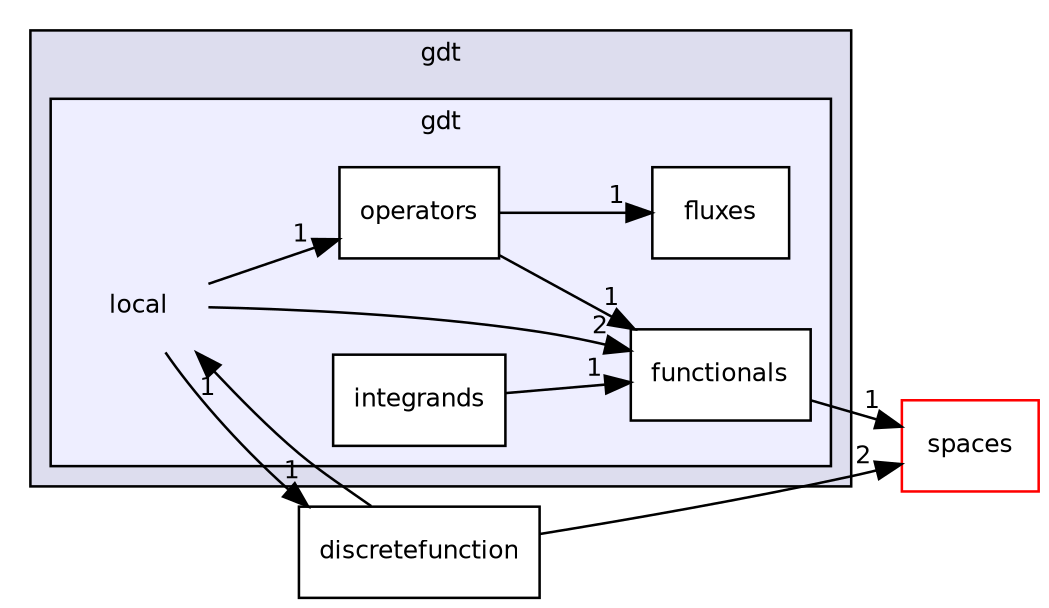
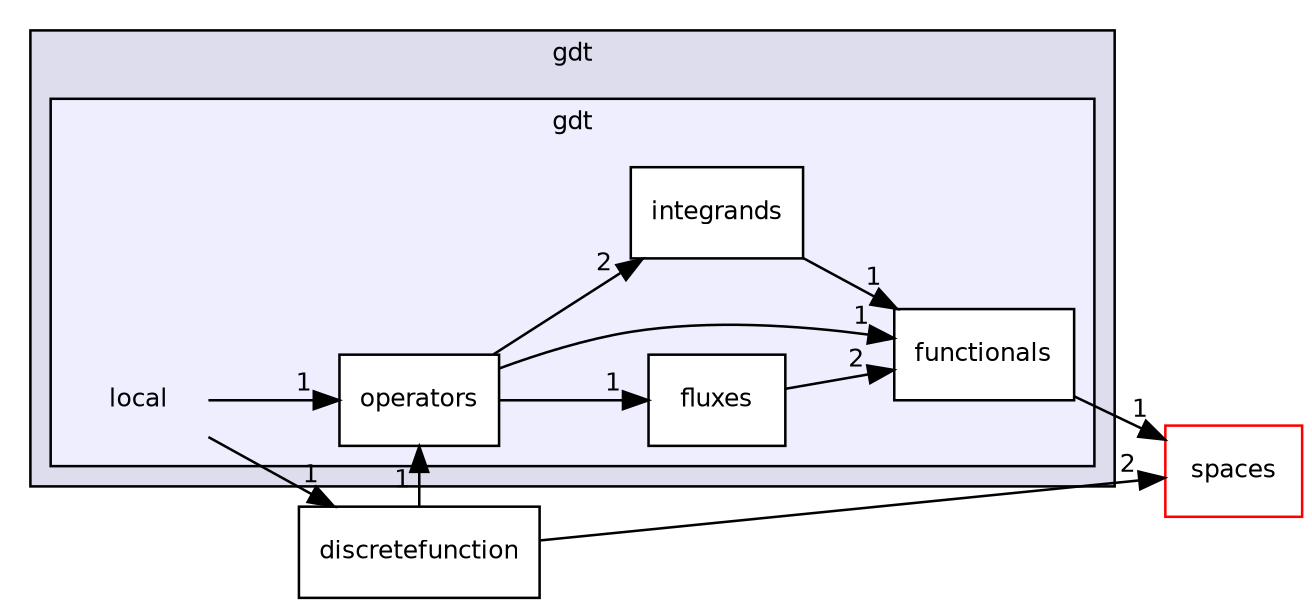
edge "operators" -> "integrands": added
edge "local" -> "functionals": now "fluxes" -> "functionals"
edge "discretefunction" -> "local": now "discretefunction" -> "operators"
